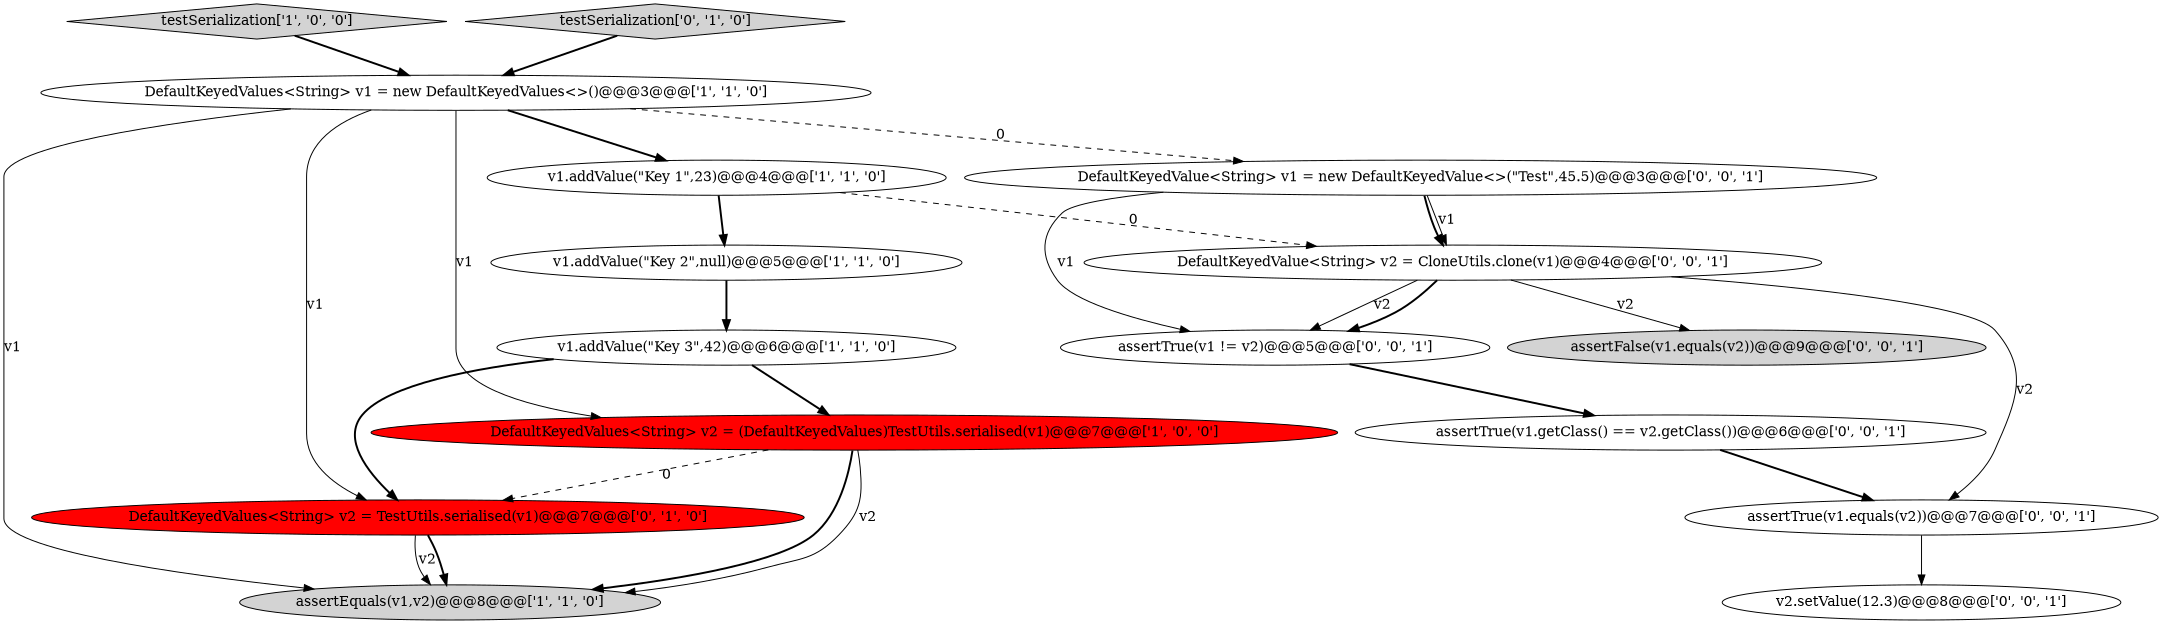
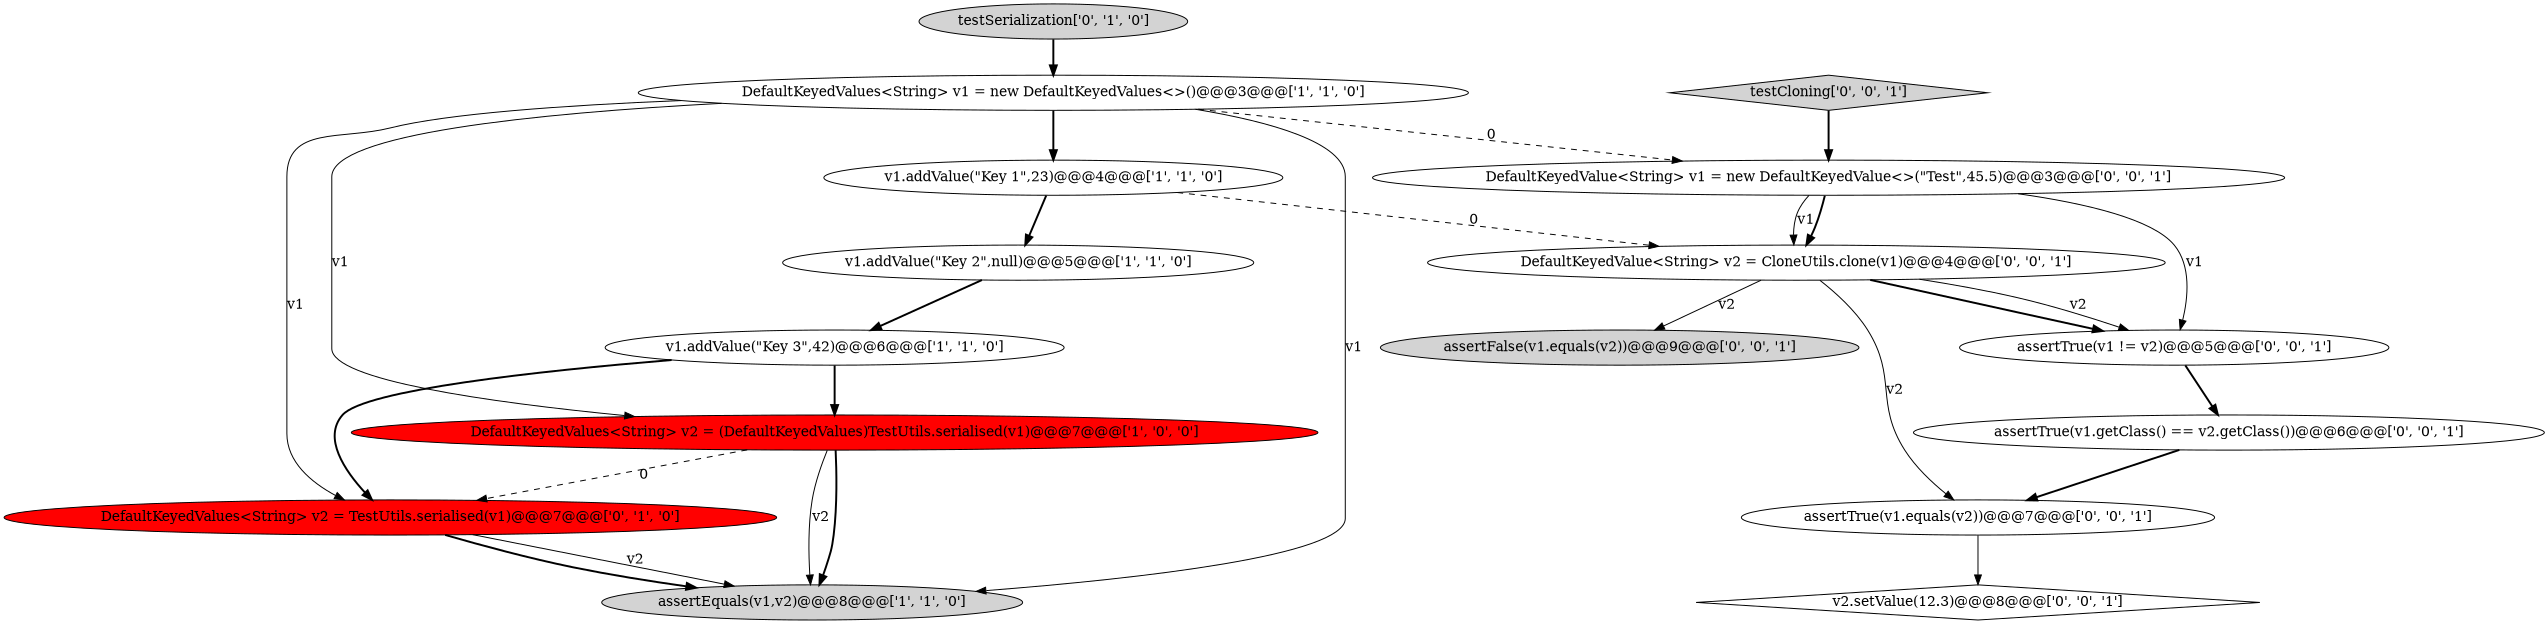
node "testSerialization['1', '0', '0']": removed
node "testSerialization['0', '1', '0']": shape diamond -> ellipse
node "testCloning['0', '0', '1']": added
node "v2.setValue(12.3)@@@8@@@['0', '0', '1']": shape ellipse -> diamond
